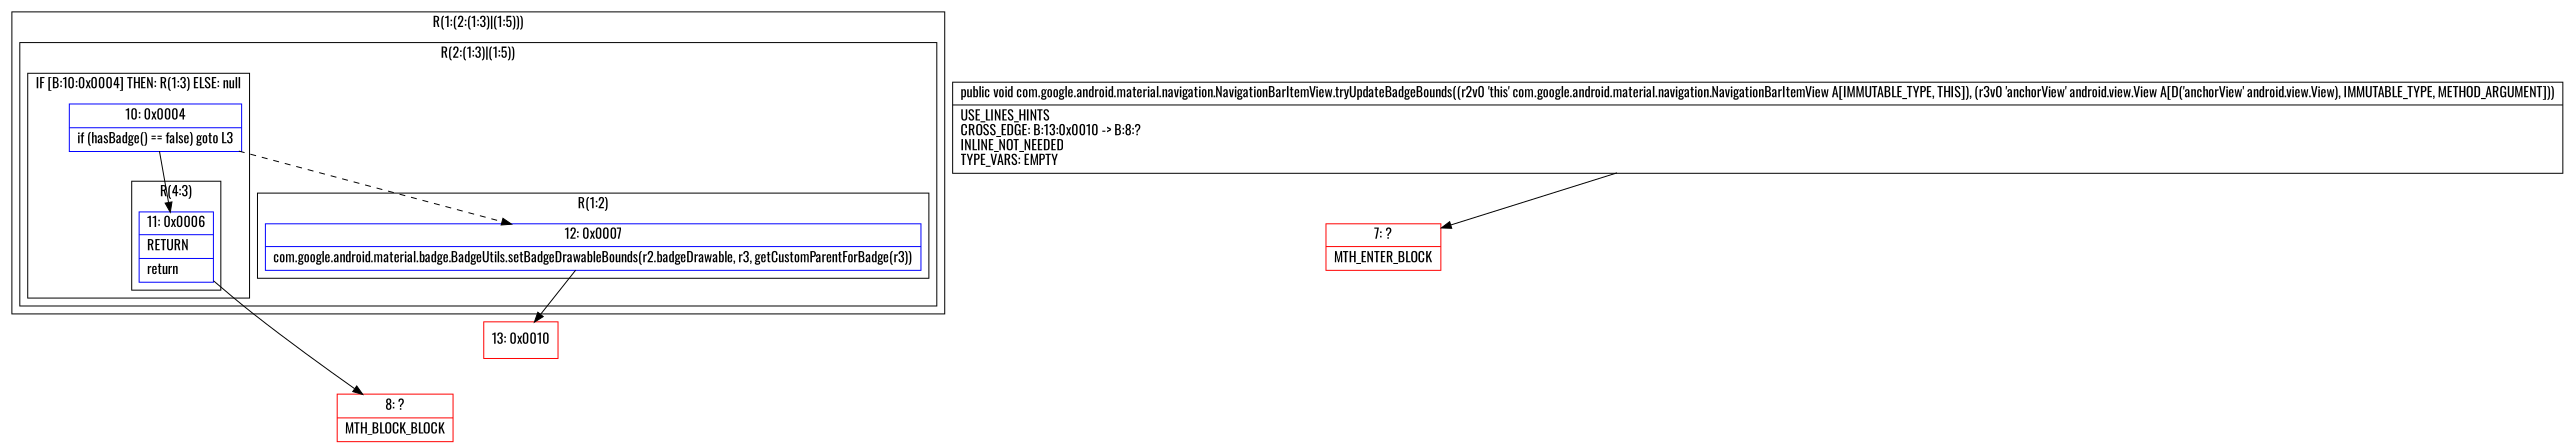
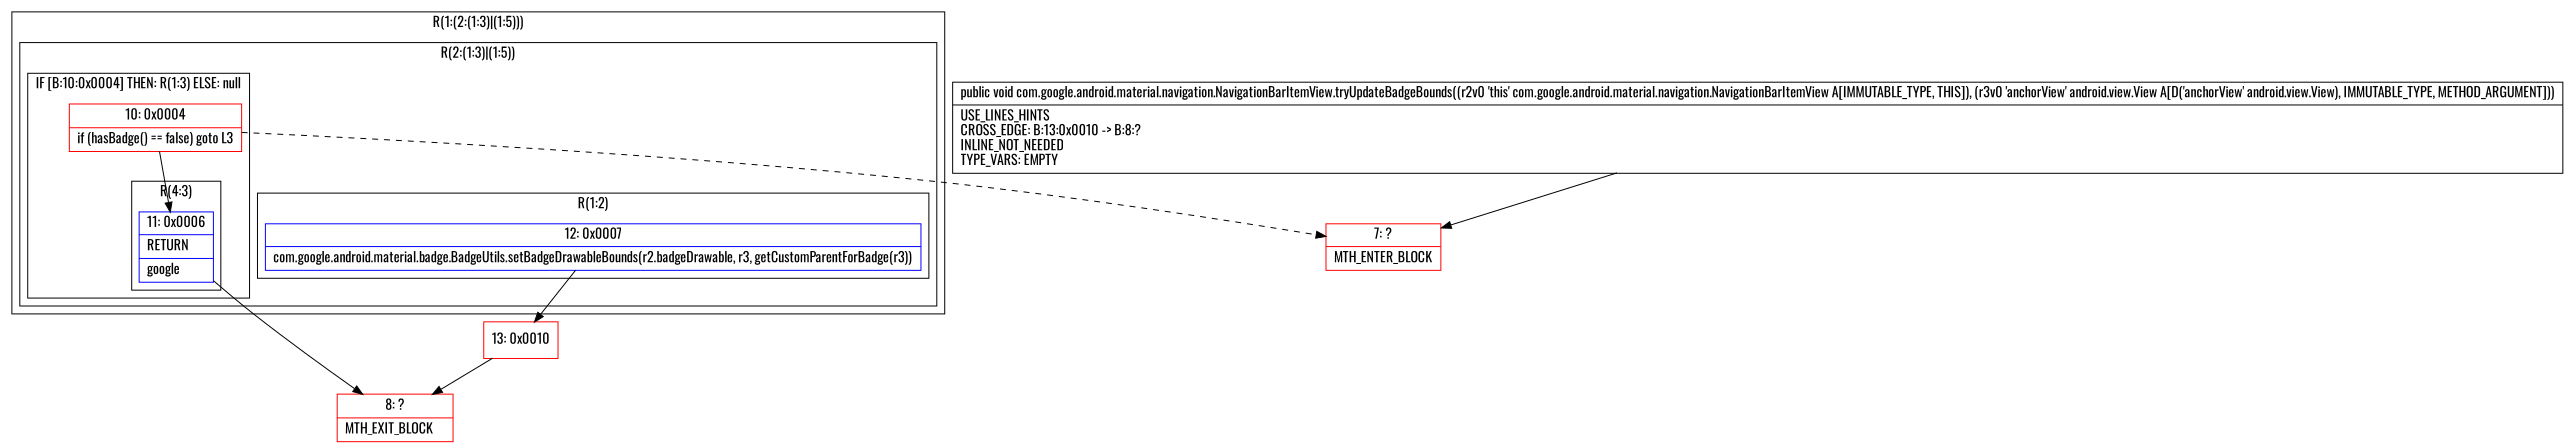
node "10: 0x0004": color blue -> red
edge "10: 0x0004" -> "12: 0x0007": now "10: 0x0004" -> "7: ?"
node "11: 0x0006": text "return" -> "google"
edge "13: 0x0010" -> "8: ?": added
node "8: ?": text "MTH_BLOCK_BLOCK" -> "MTH_EXIT_BLOCK"
